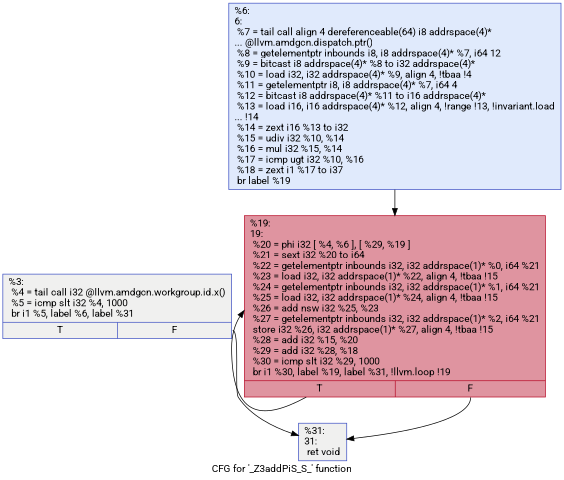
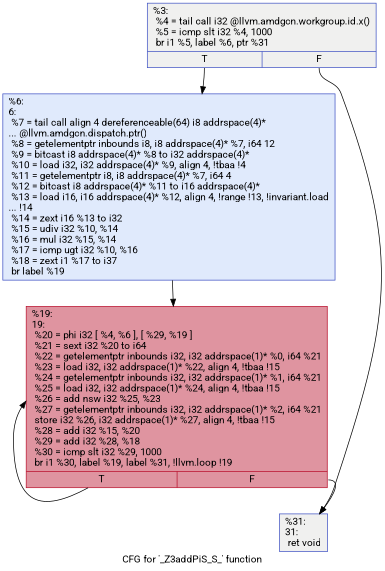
edge "%3:" -> "%6:": added
node "%3:": text "br i1 %5, label %6, label %31" -> "br i1 %5, label %6, ptr %31"
